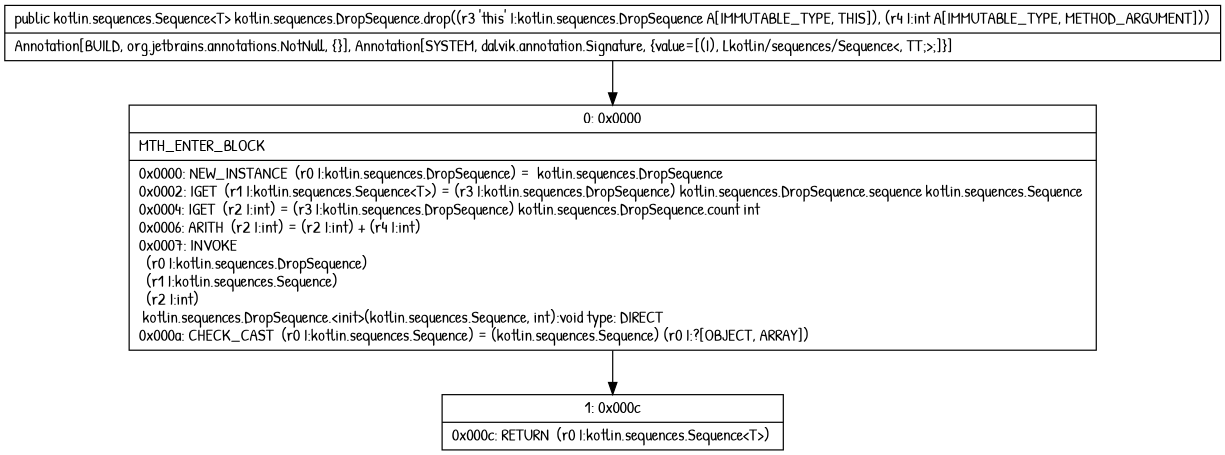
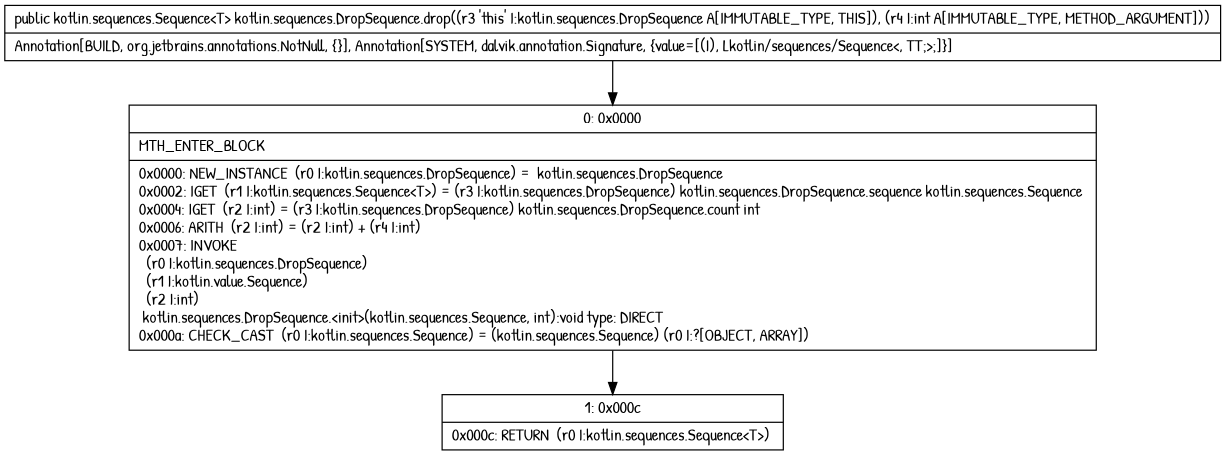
node "0: 0x0000": text "(r1 I:kotlin.sequences.Sequence)" -> "(r1 I:kotlin.value.Sequence)"
